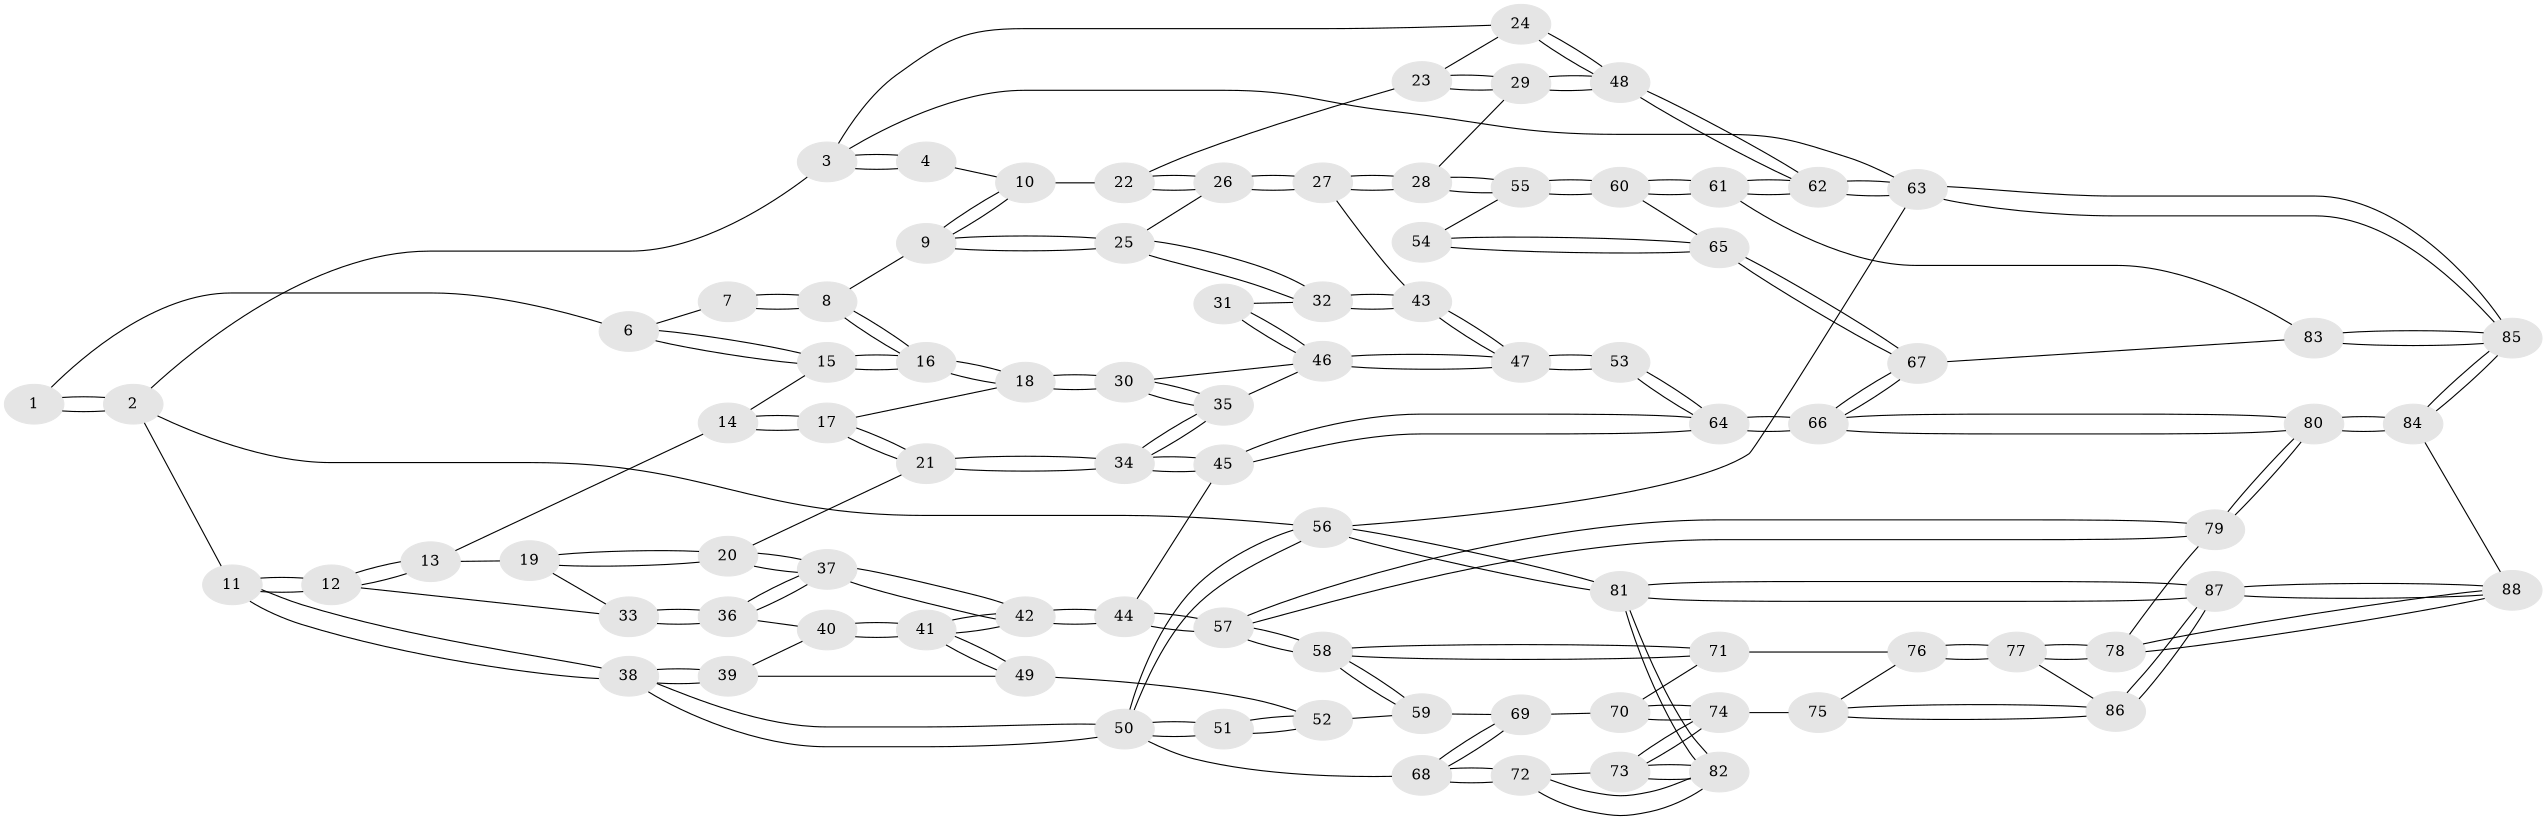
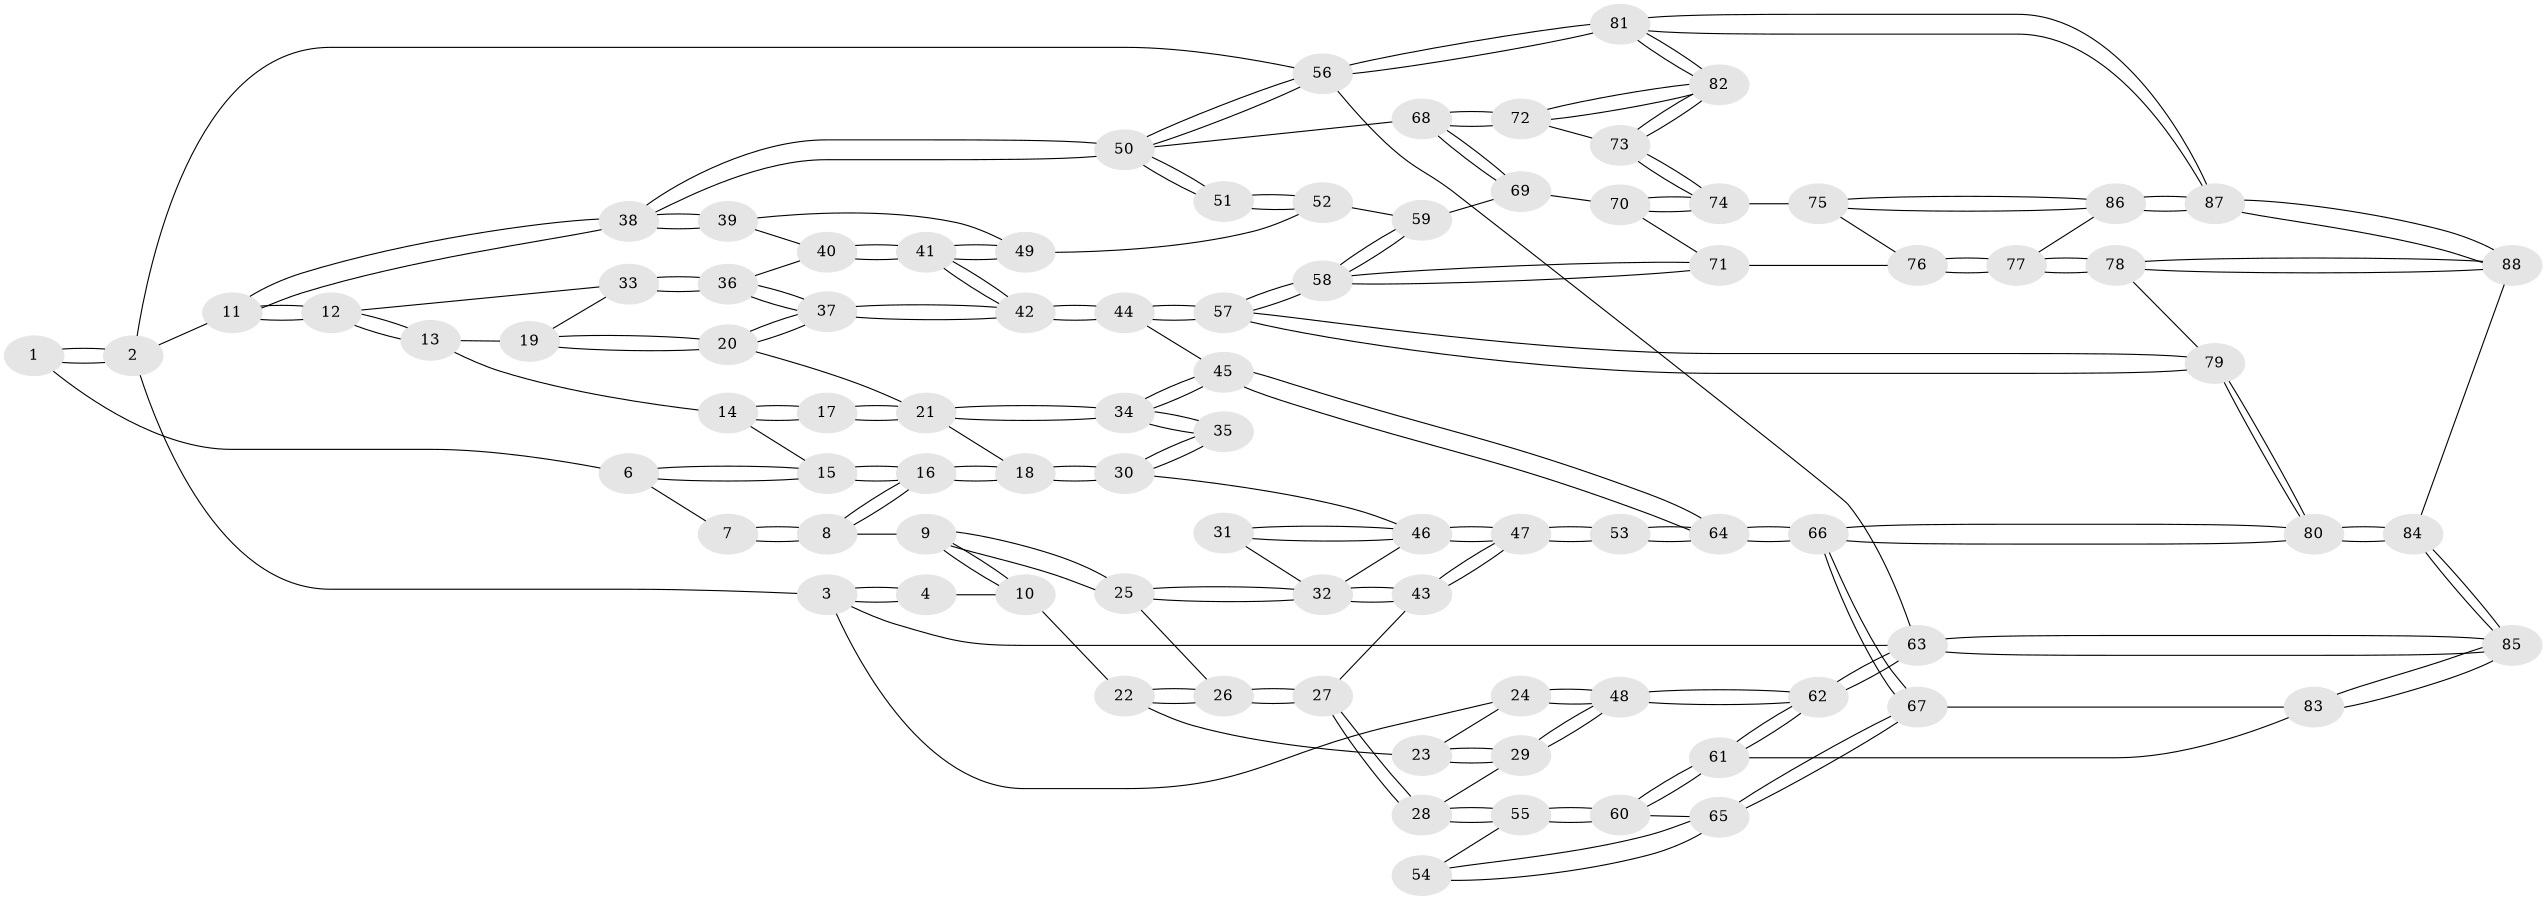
edge "46" -- "35": now "46" -- "32"
edge "18" -- "17": now "18" -- "21"
